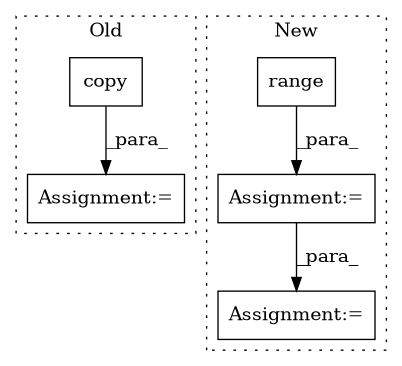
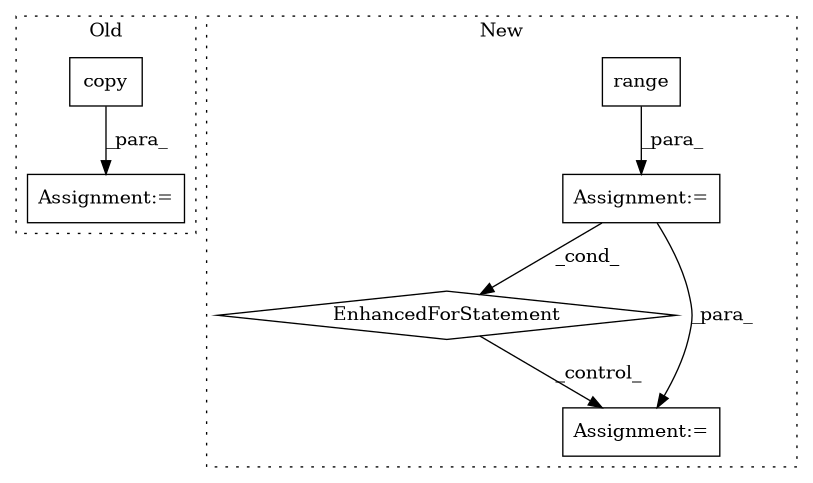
node "EnhancedForStatement": added
